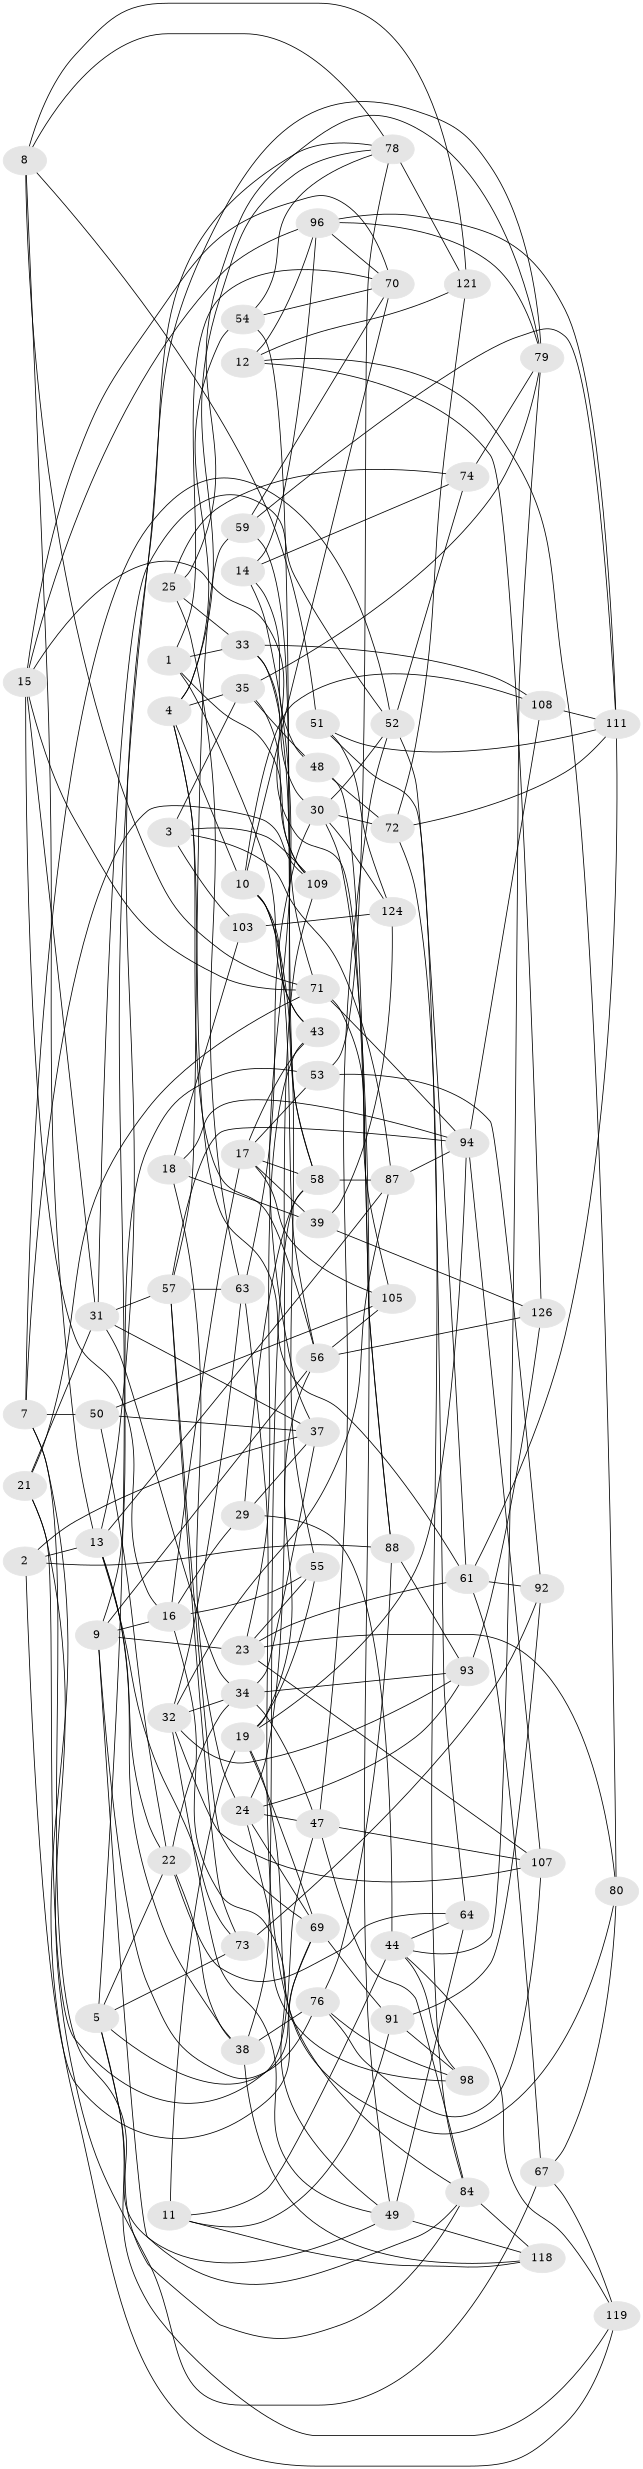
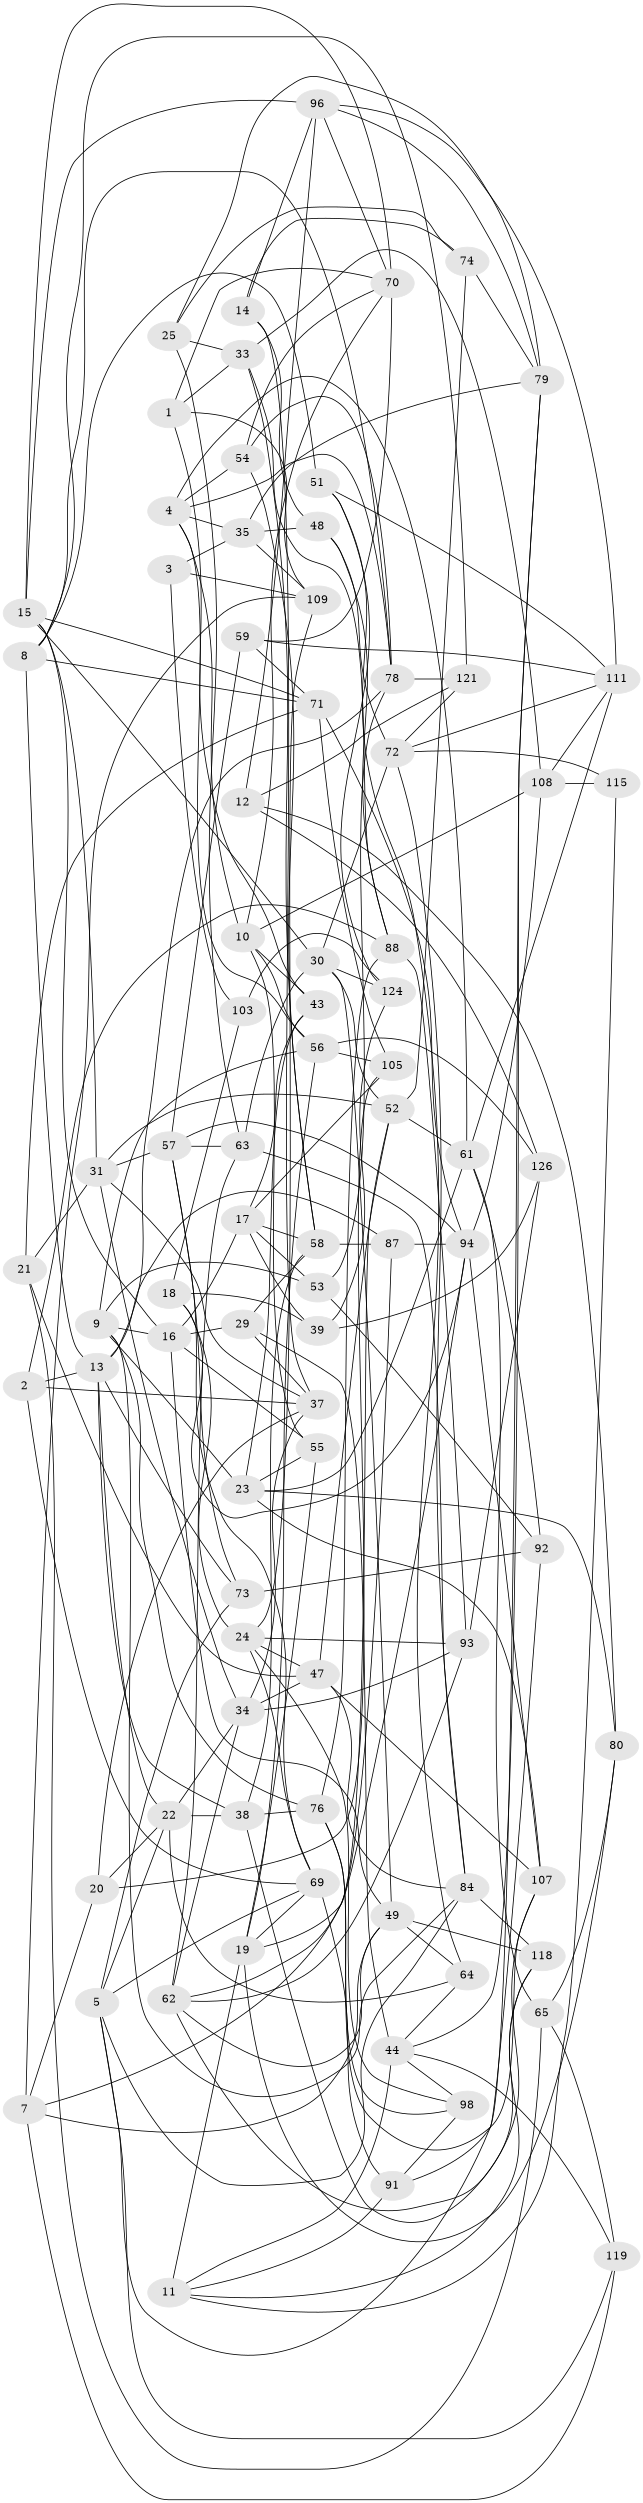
node "115": added
edge "3" -- "87": removed
node "50": label "50" -> "20"
node "32": label "32" -> "62"
node "67": label "67" -> "65"
